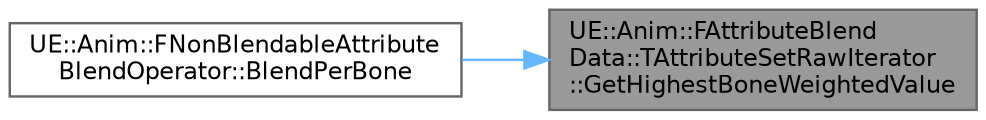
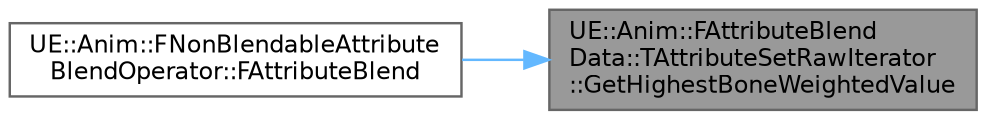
node "UE::Anim::FNonBlendableAttribute BlendOperator::BlendPerBone": label "UE::Anim::FNonBlendableAttribute BlendOperator::BlendPerBone" -> "UE::Anim::FNonBlendableAttribute BlendOperator::FAttributeBlend"
